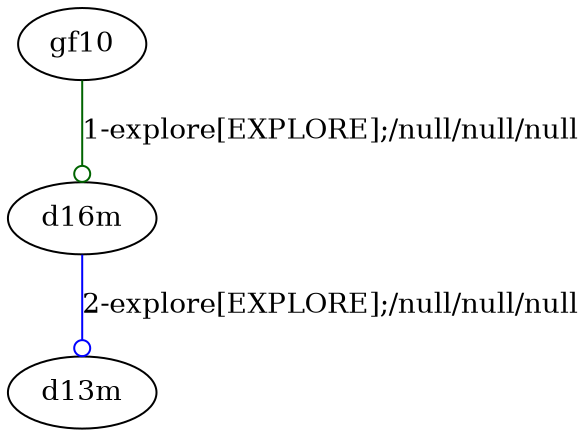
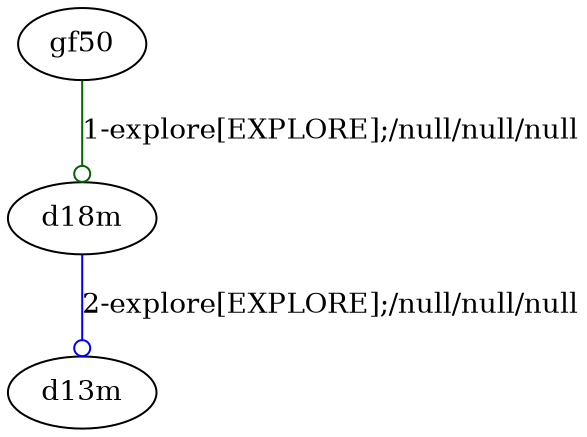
node "gf10": label "gf10" -> "gf50"
node "d16m": label "d16m" -> "d18m"
